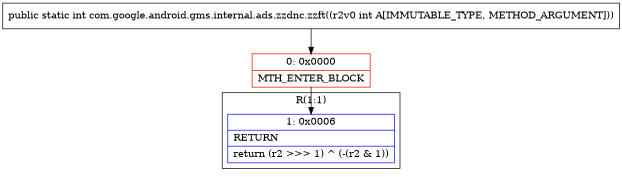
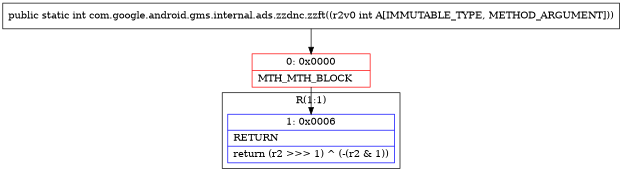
node "0: 0x0000": text "MTH_ENTER_BLOCK" -> "MTH_MTH_BLOCK"
